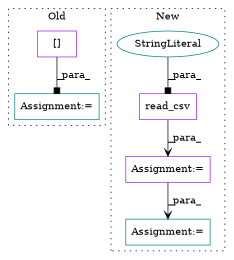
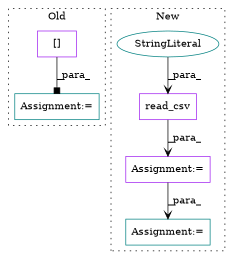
edge "StringLiteral" -> "read_csv": arrowhead box -> vee
